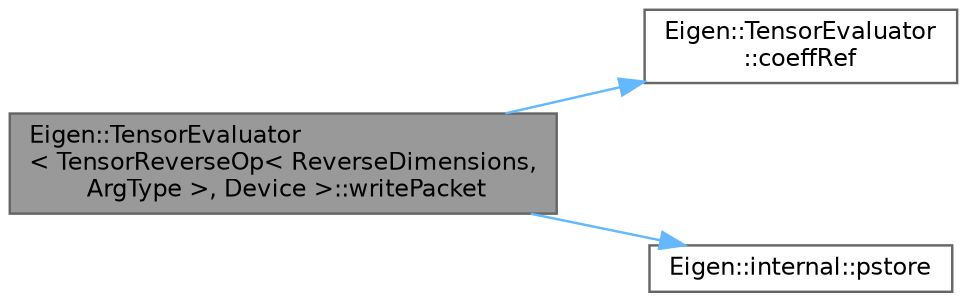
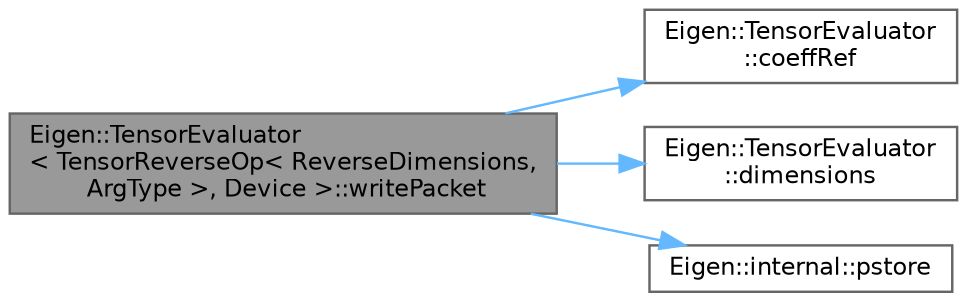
node "Eigen::TensorEvaluator ::dimensions": added
